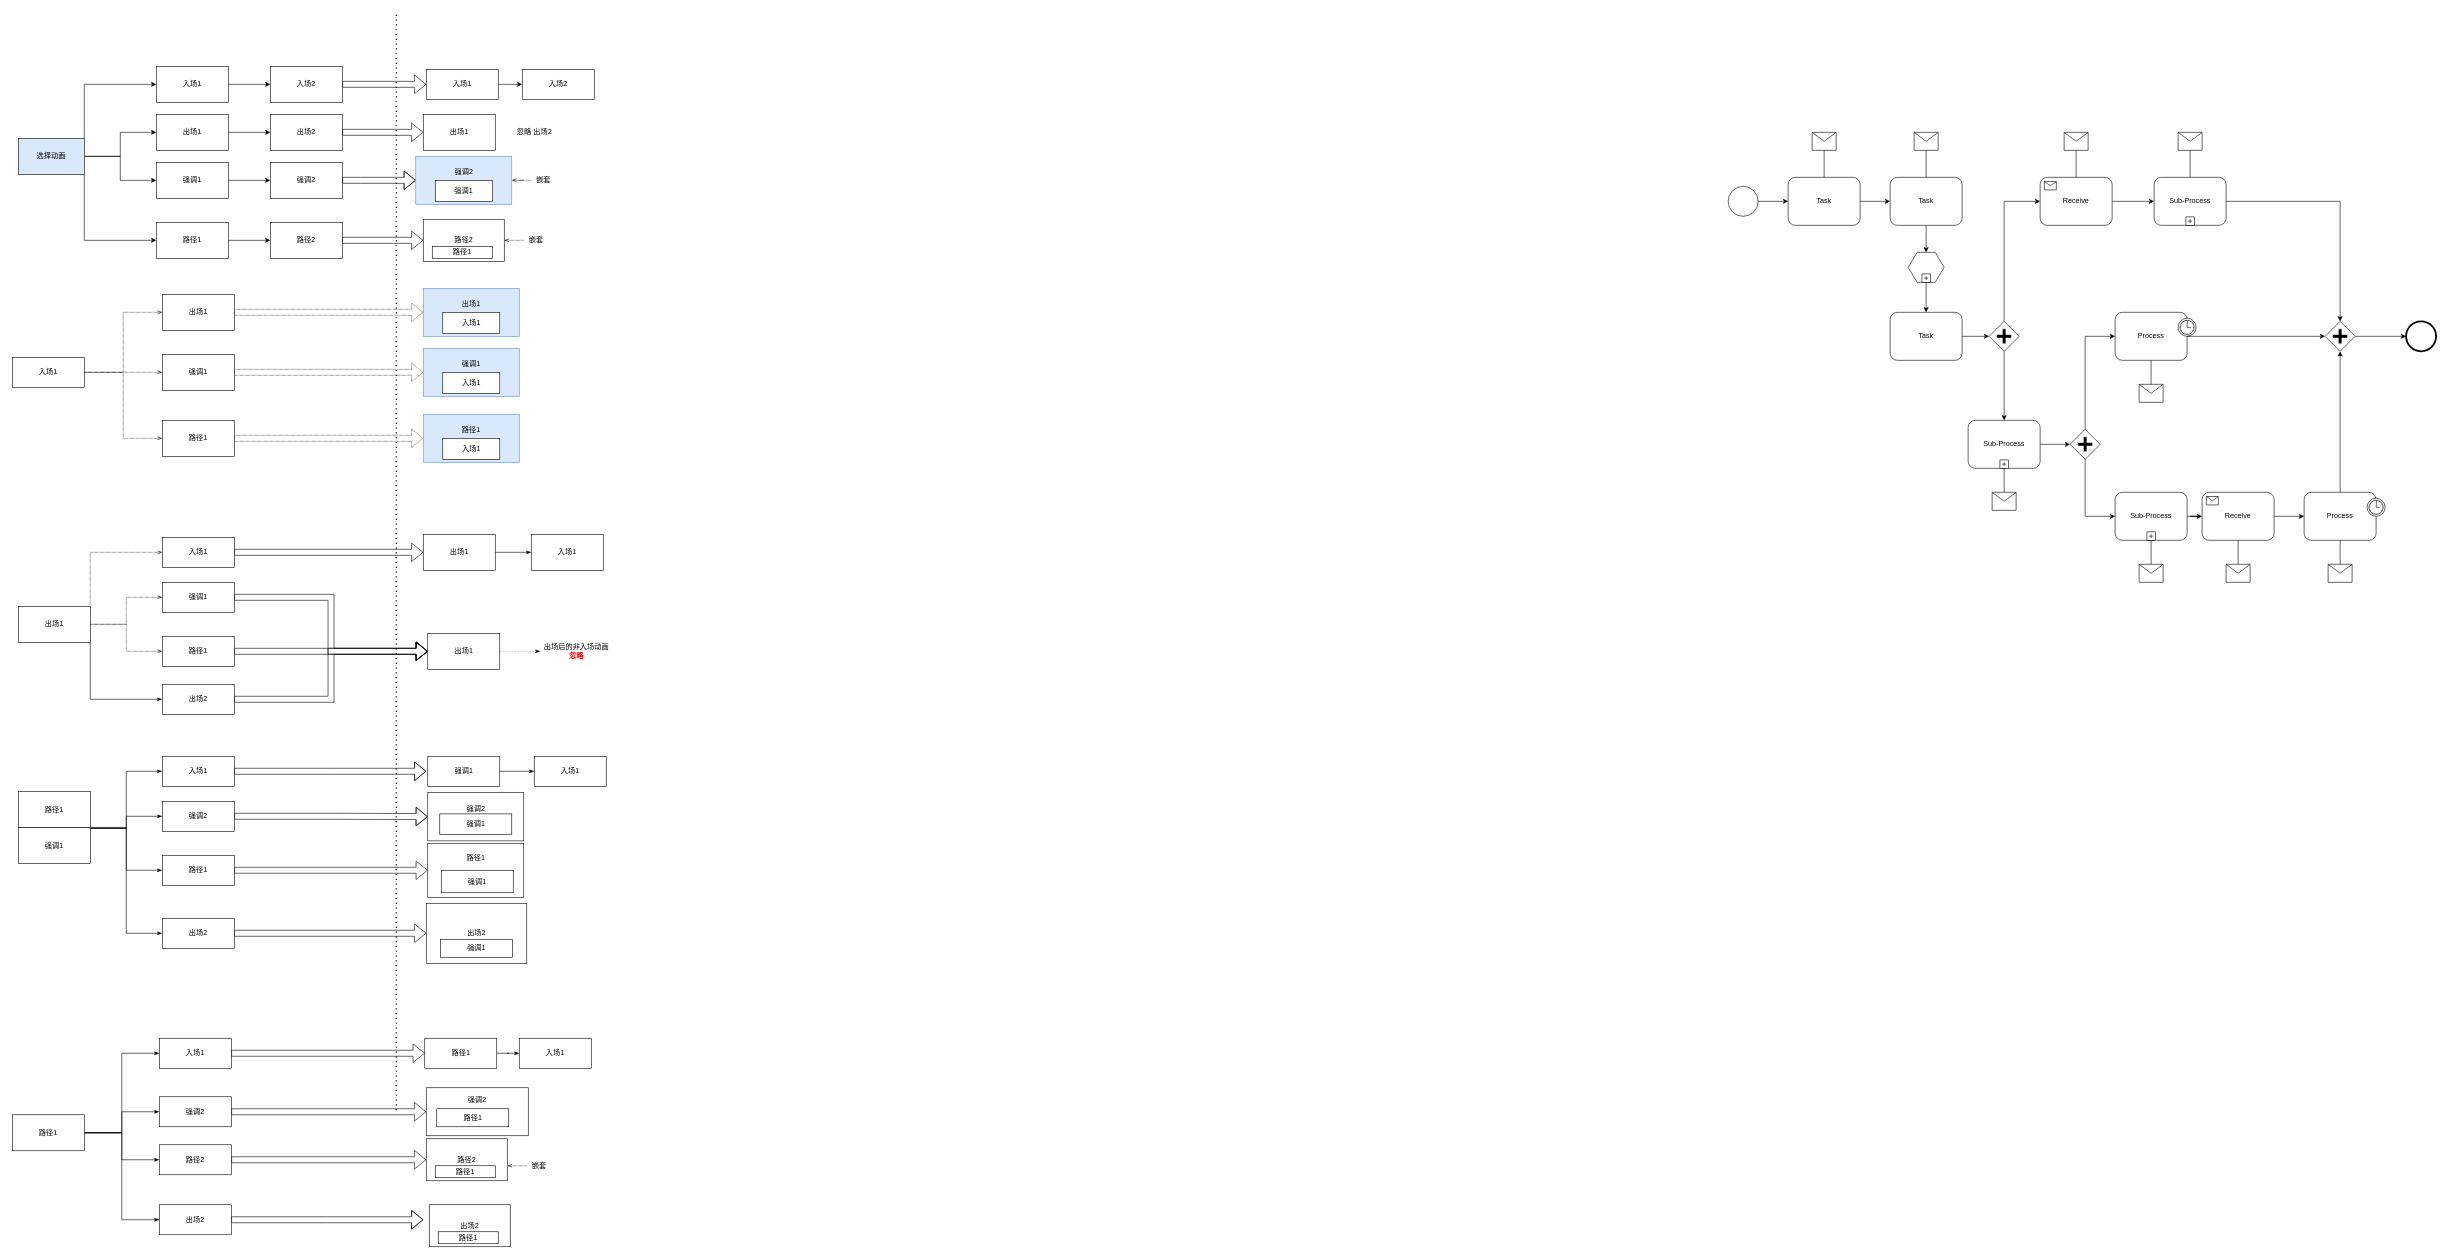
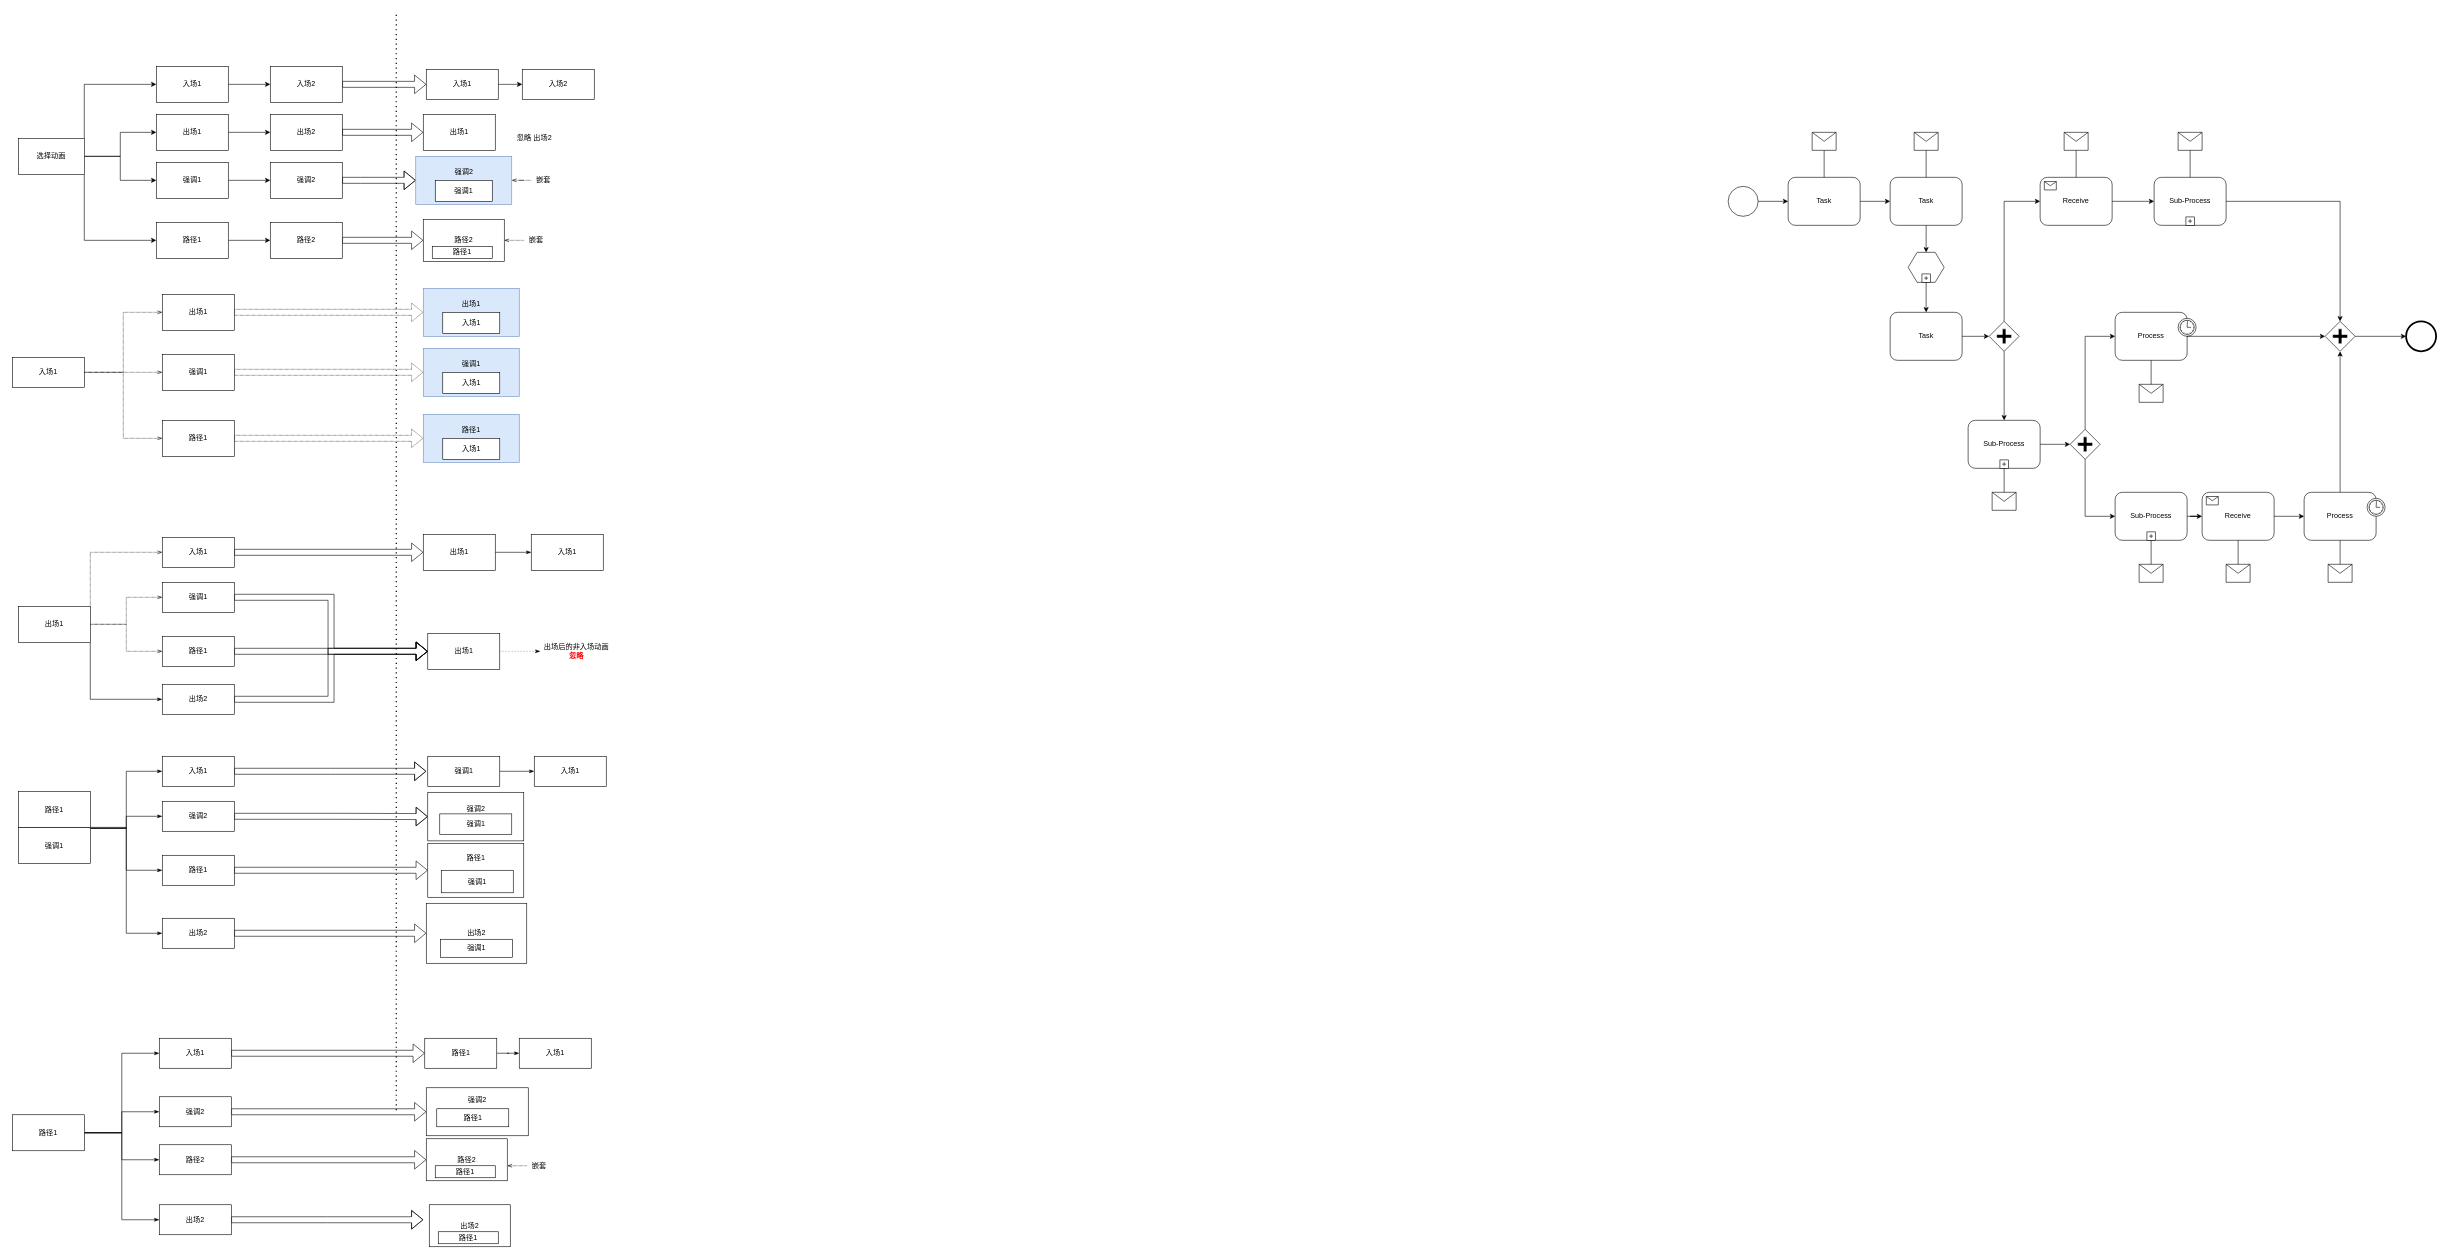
node "忽略 出场2": moved (534, 132) -> (534, 138)
node "选择动画": fillcolor #dae8fc -> #ffffff
